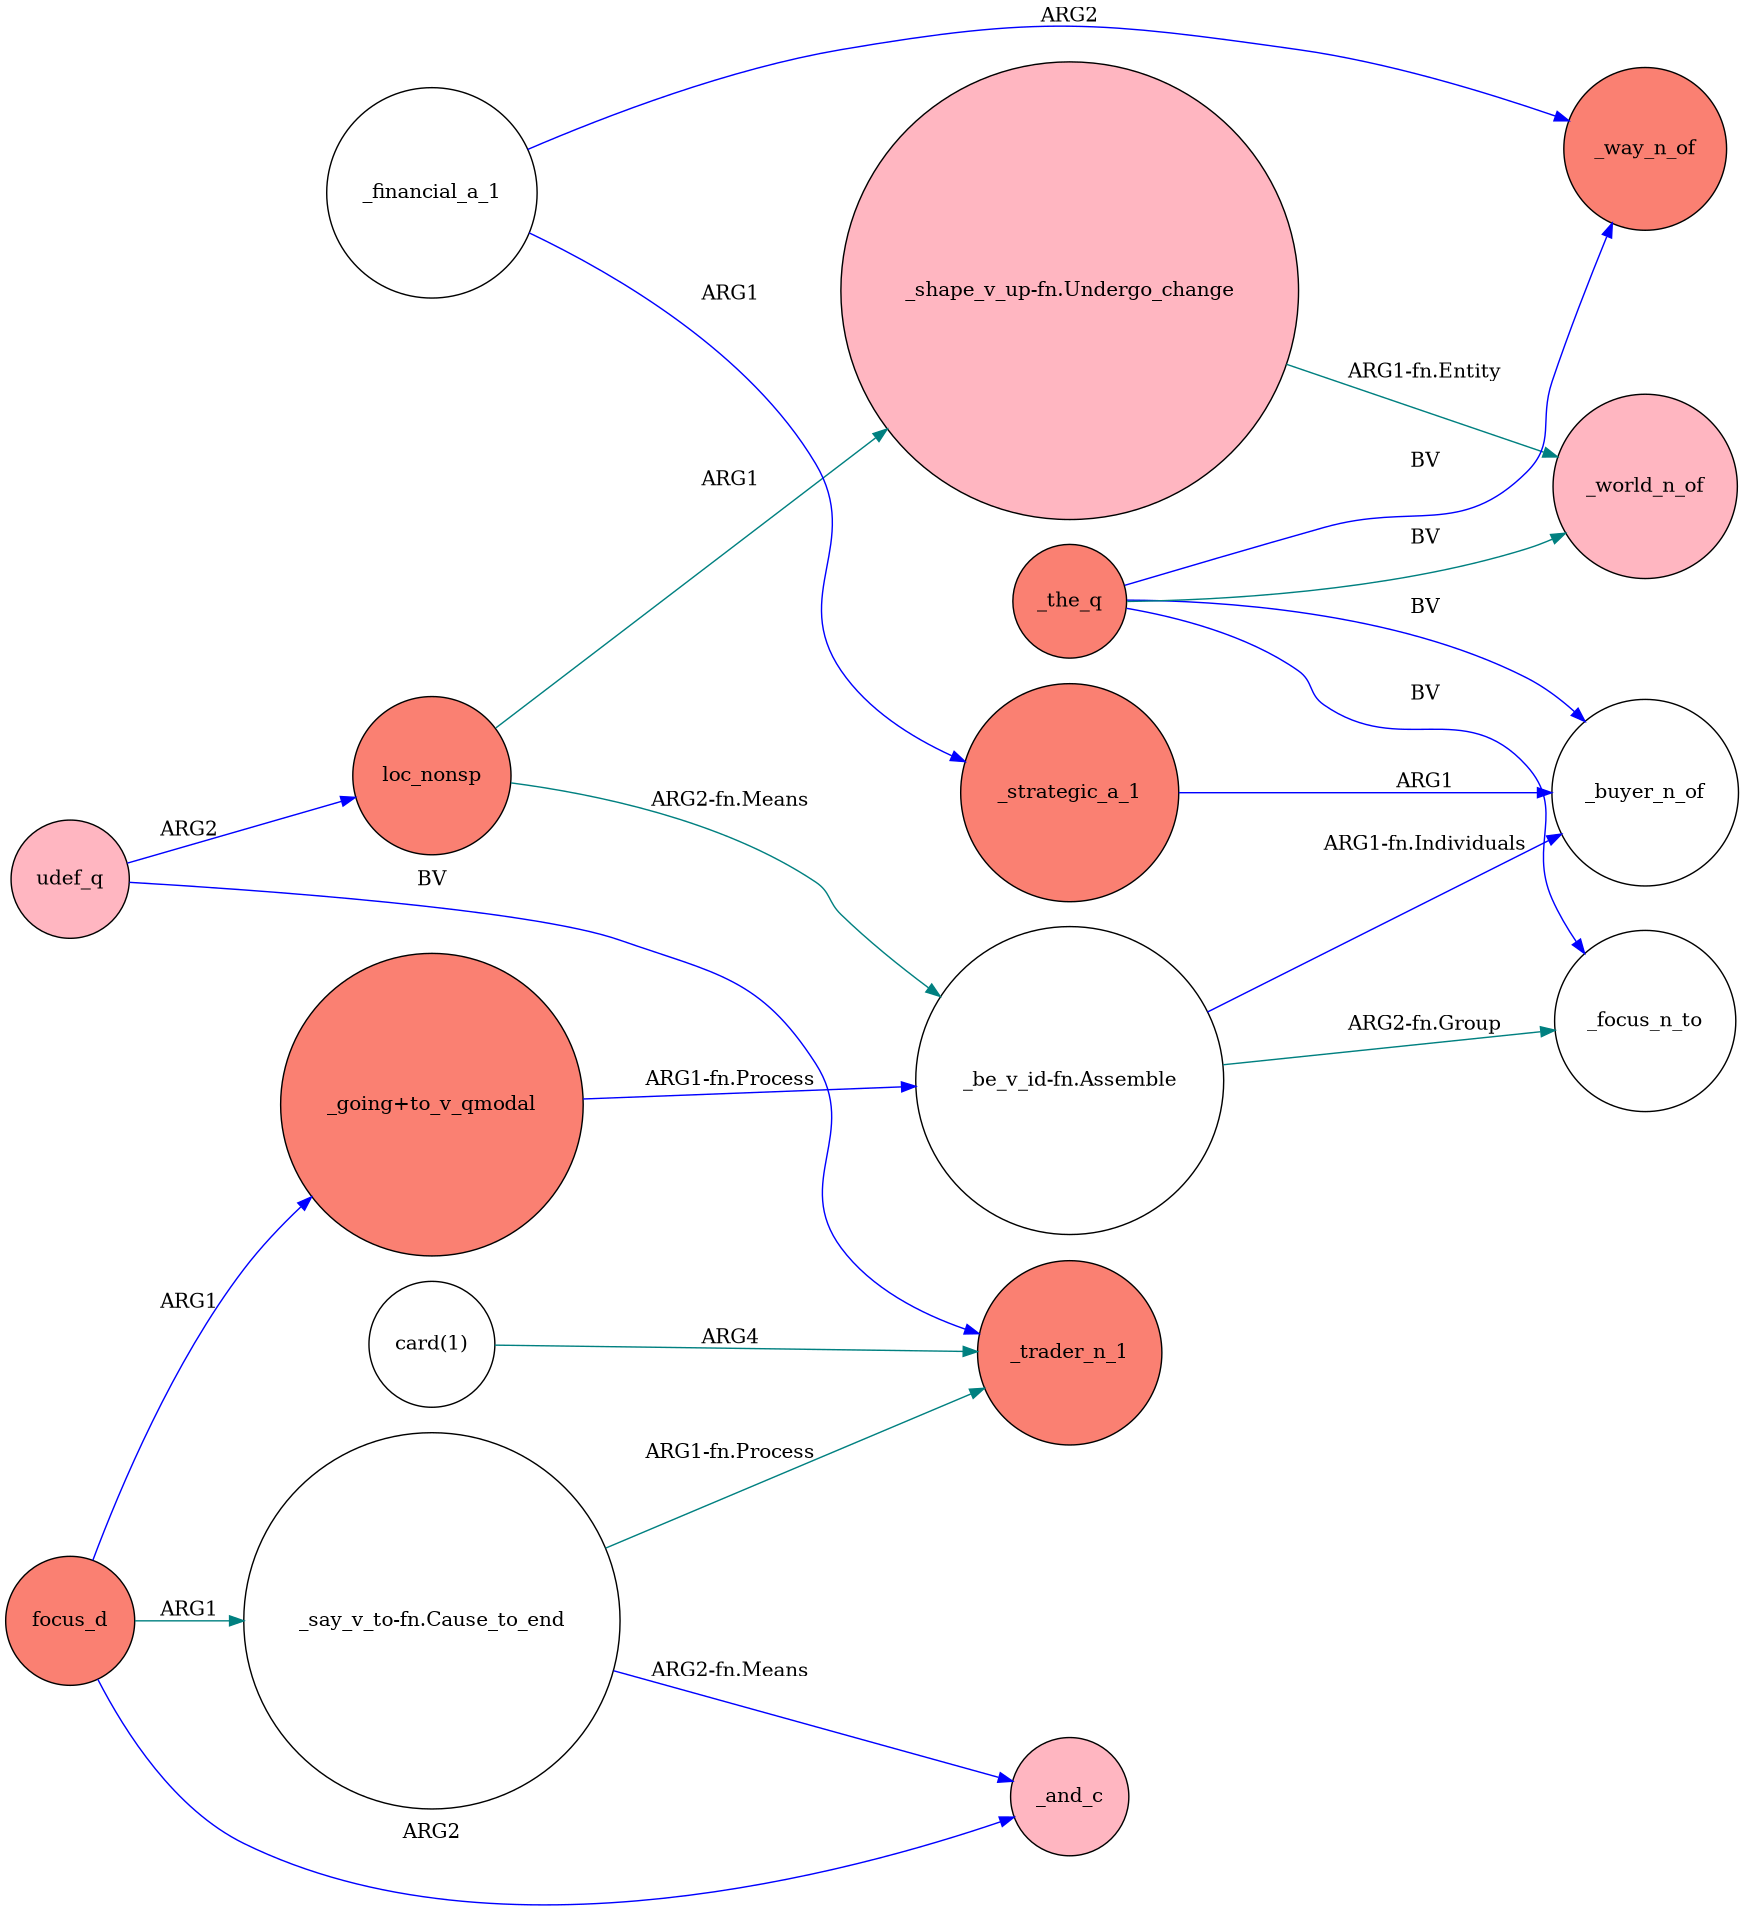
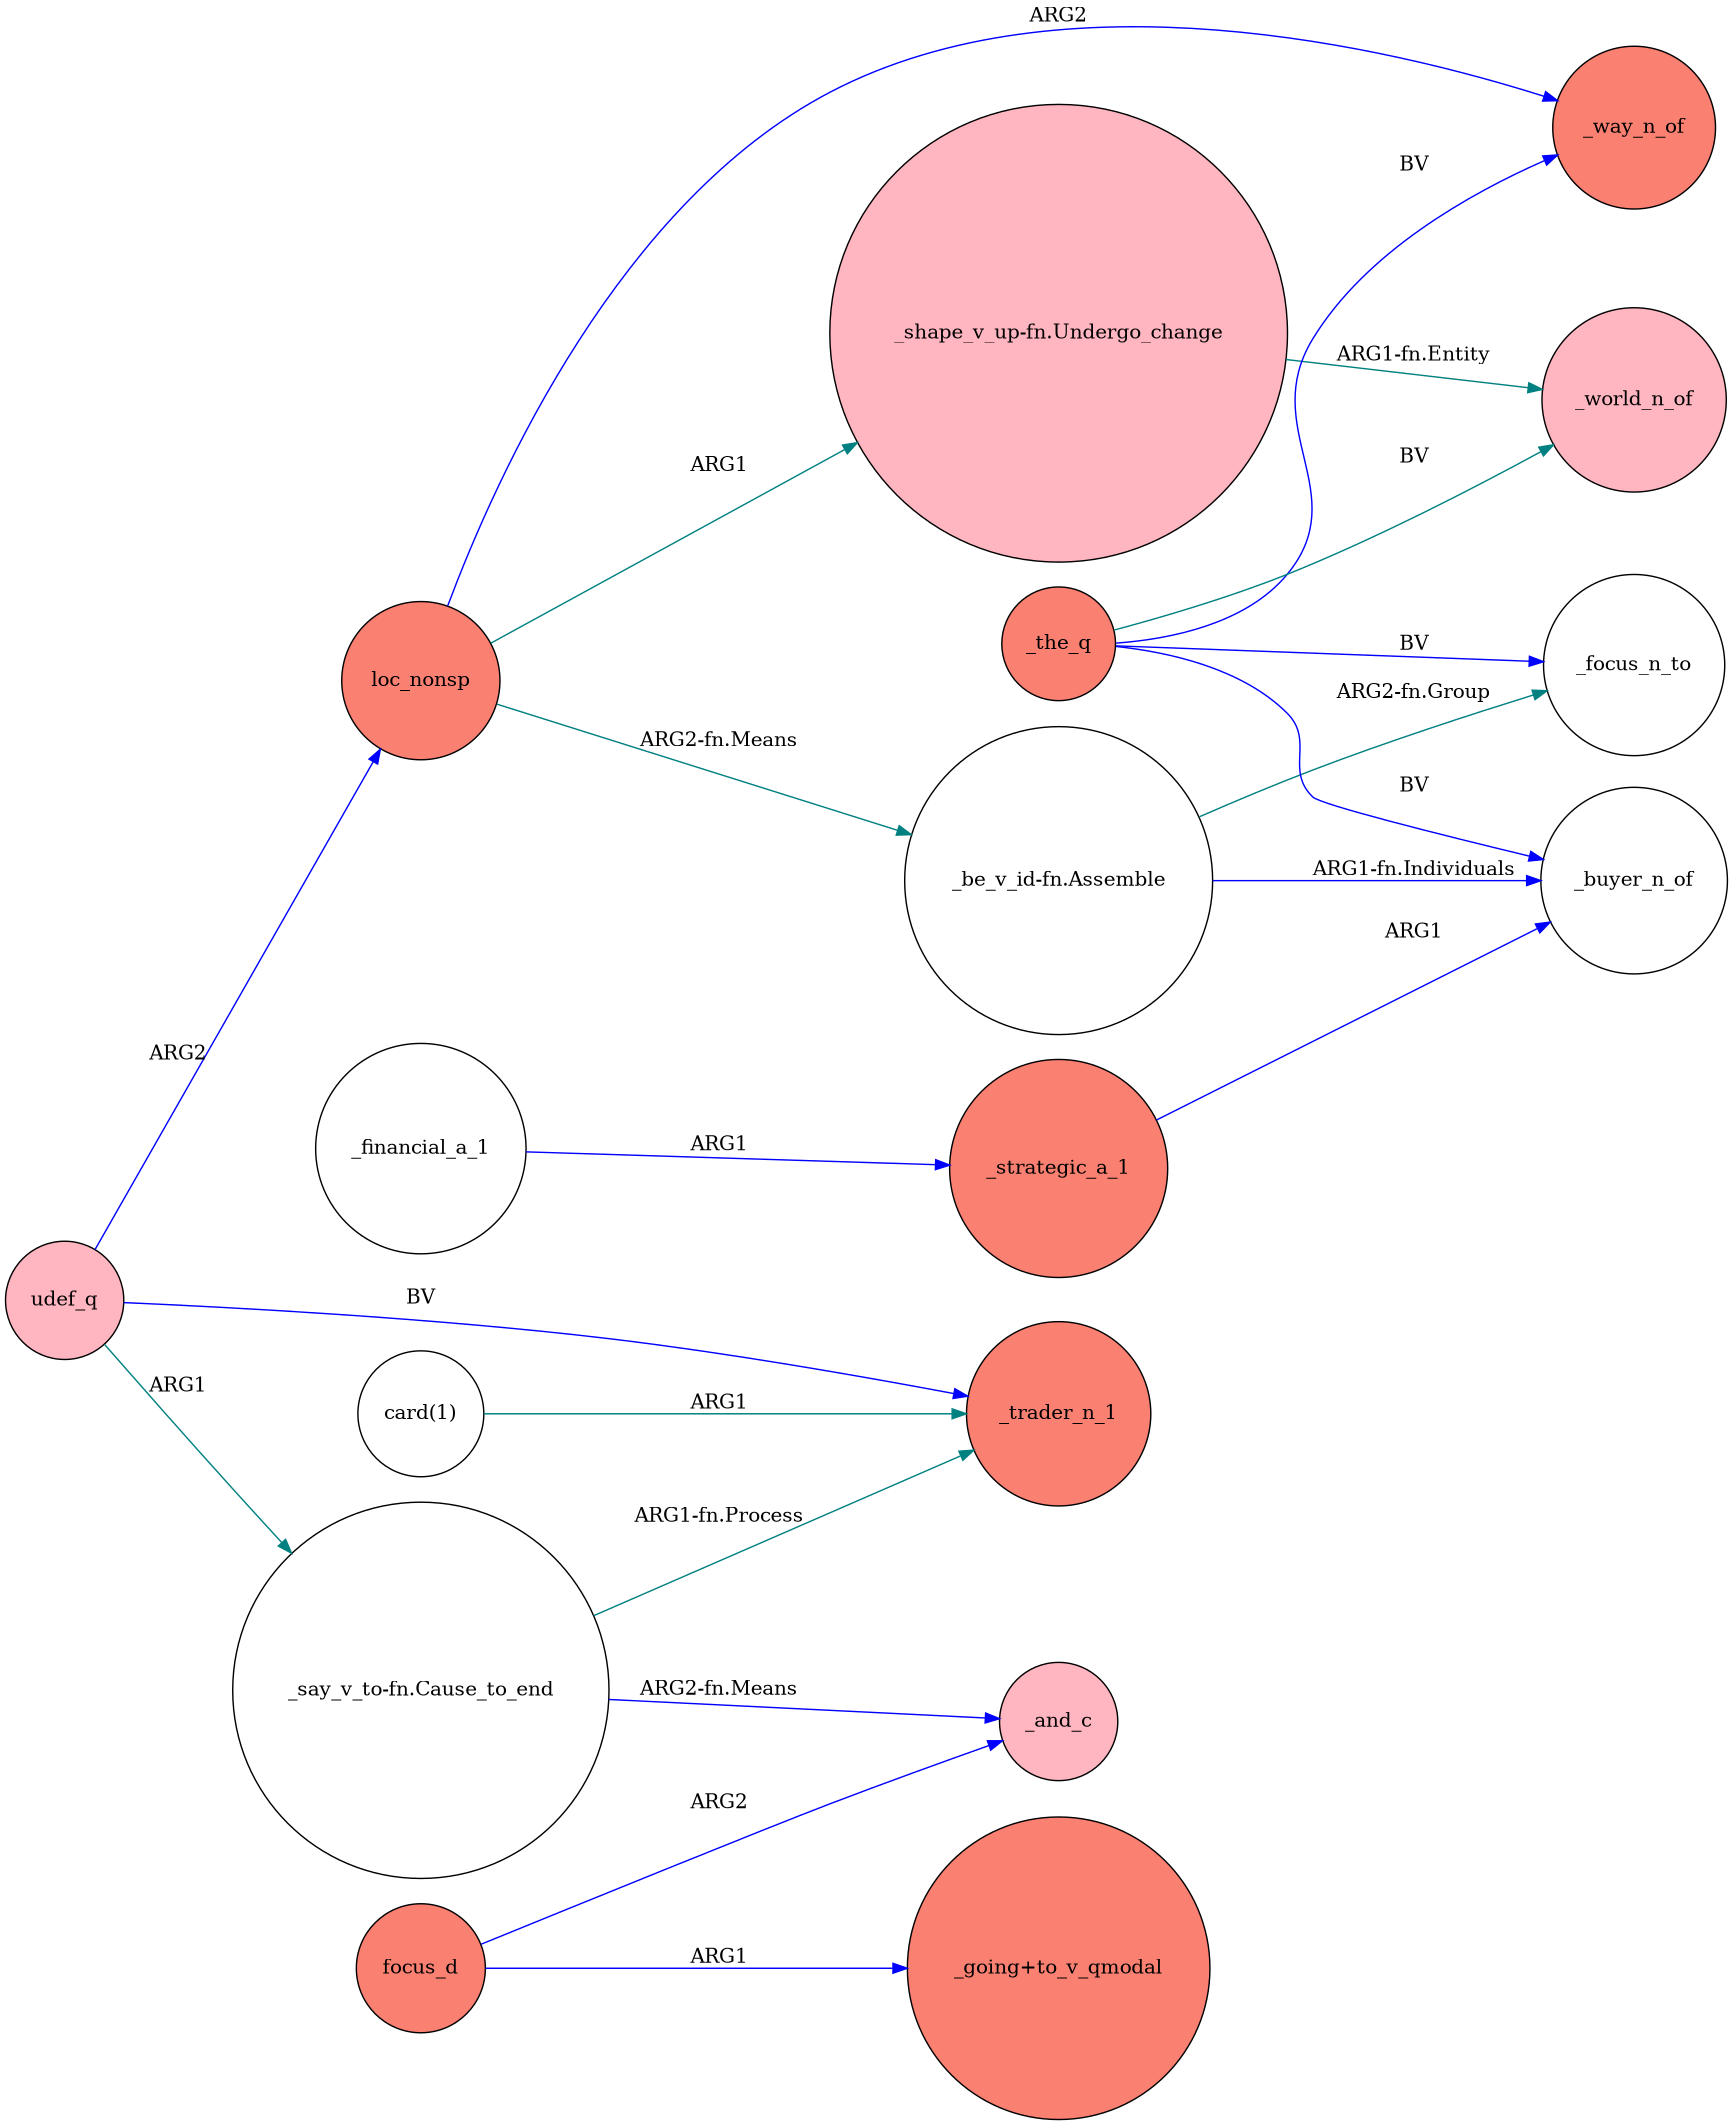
edge "_financial_a_1" -> "_way_n_of": now "loc_nonsp" -> "_way_n_of"
edge "_going+to_v_qmodal" -> "_be_v_id-fn.Assemble": removed, label "ARG1-fn.Process"
edge "card(1)" -> "_trader_n_1": label "ARG4" -> "ARG1"
edge "focus_d" -> "_say_v_to-fn.Cause_to_end": now "udef_q" -> "_say_v_to-fn.Cause_to_end"
